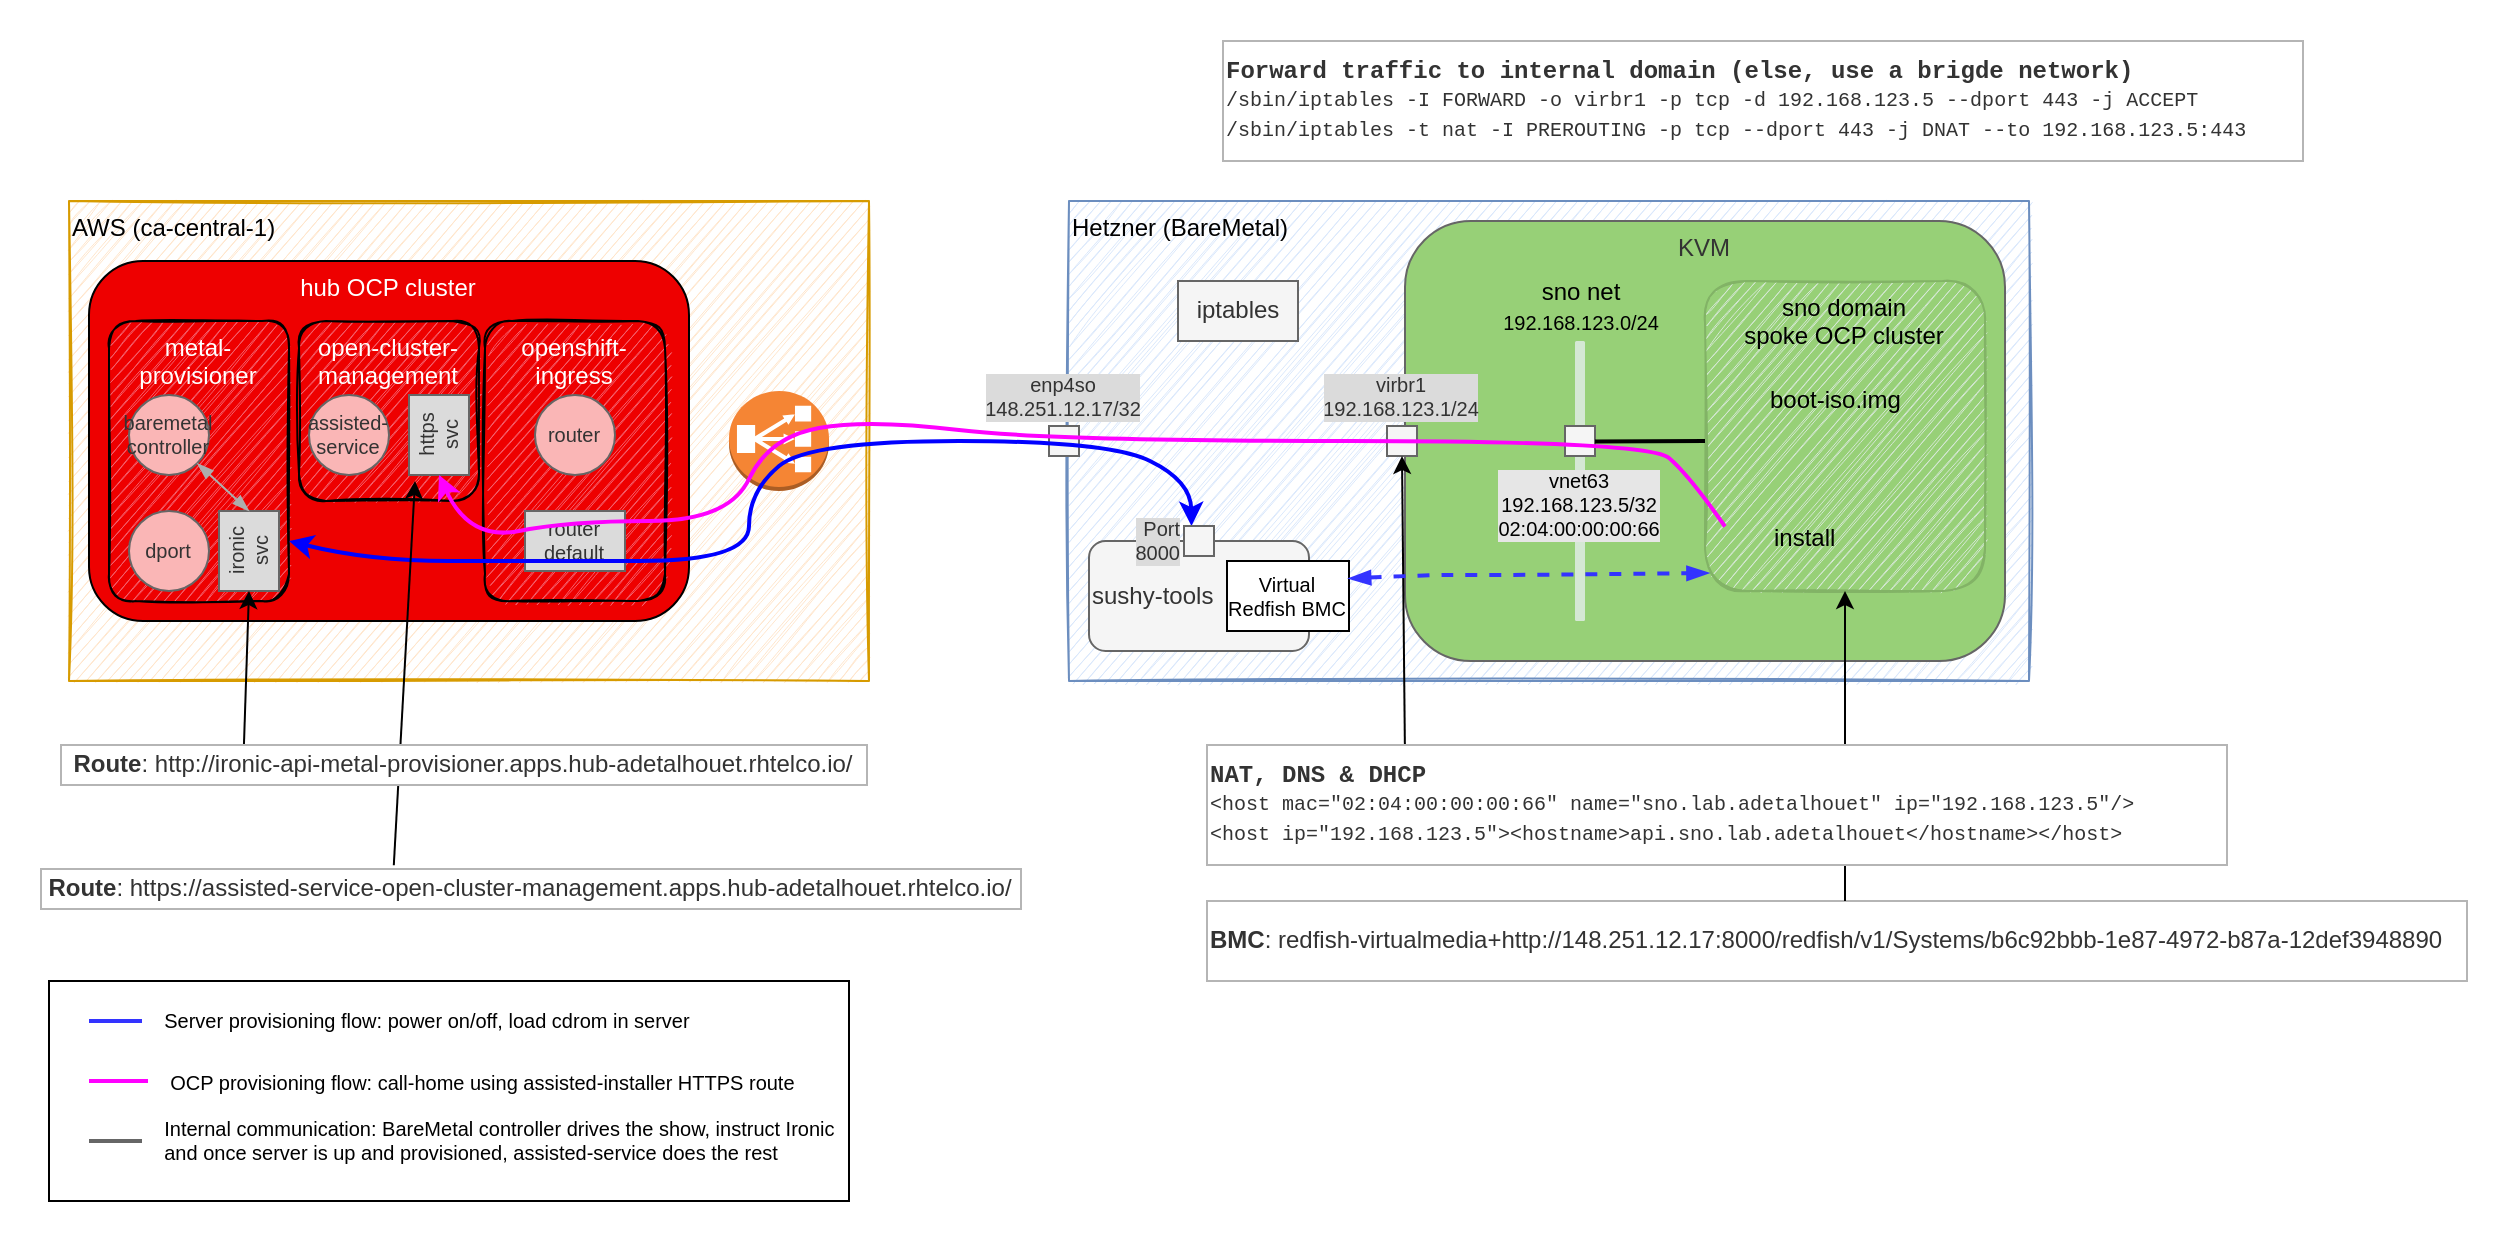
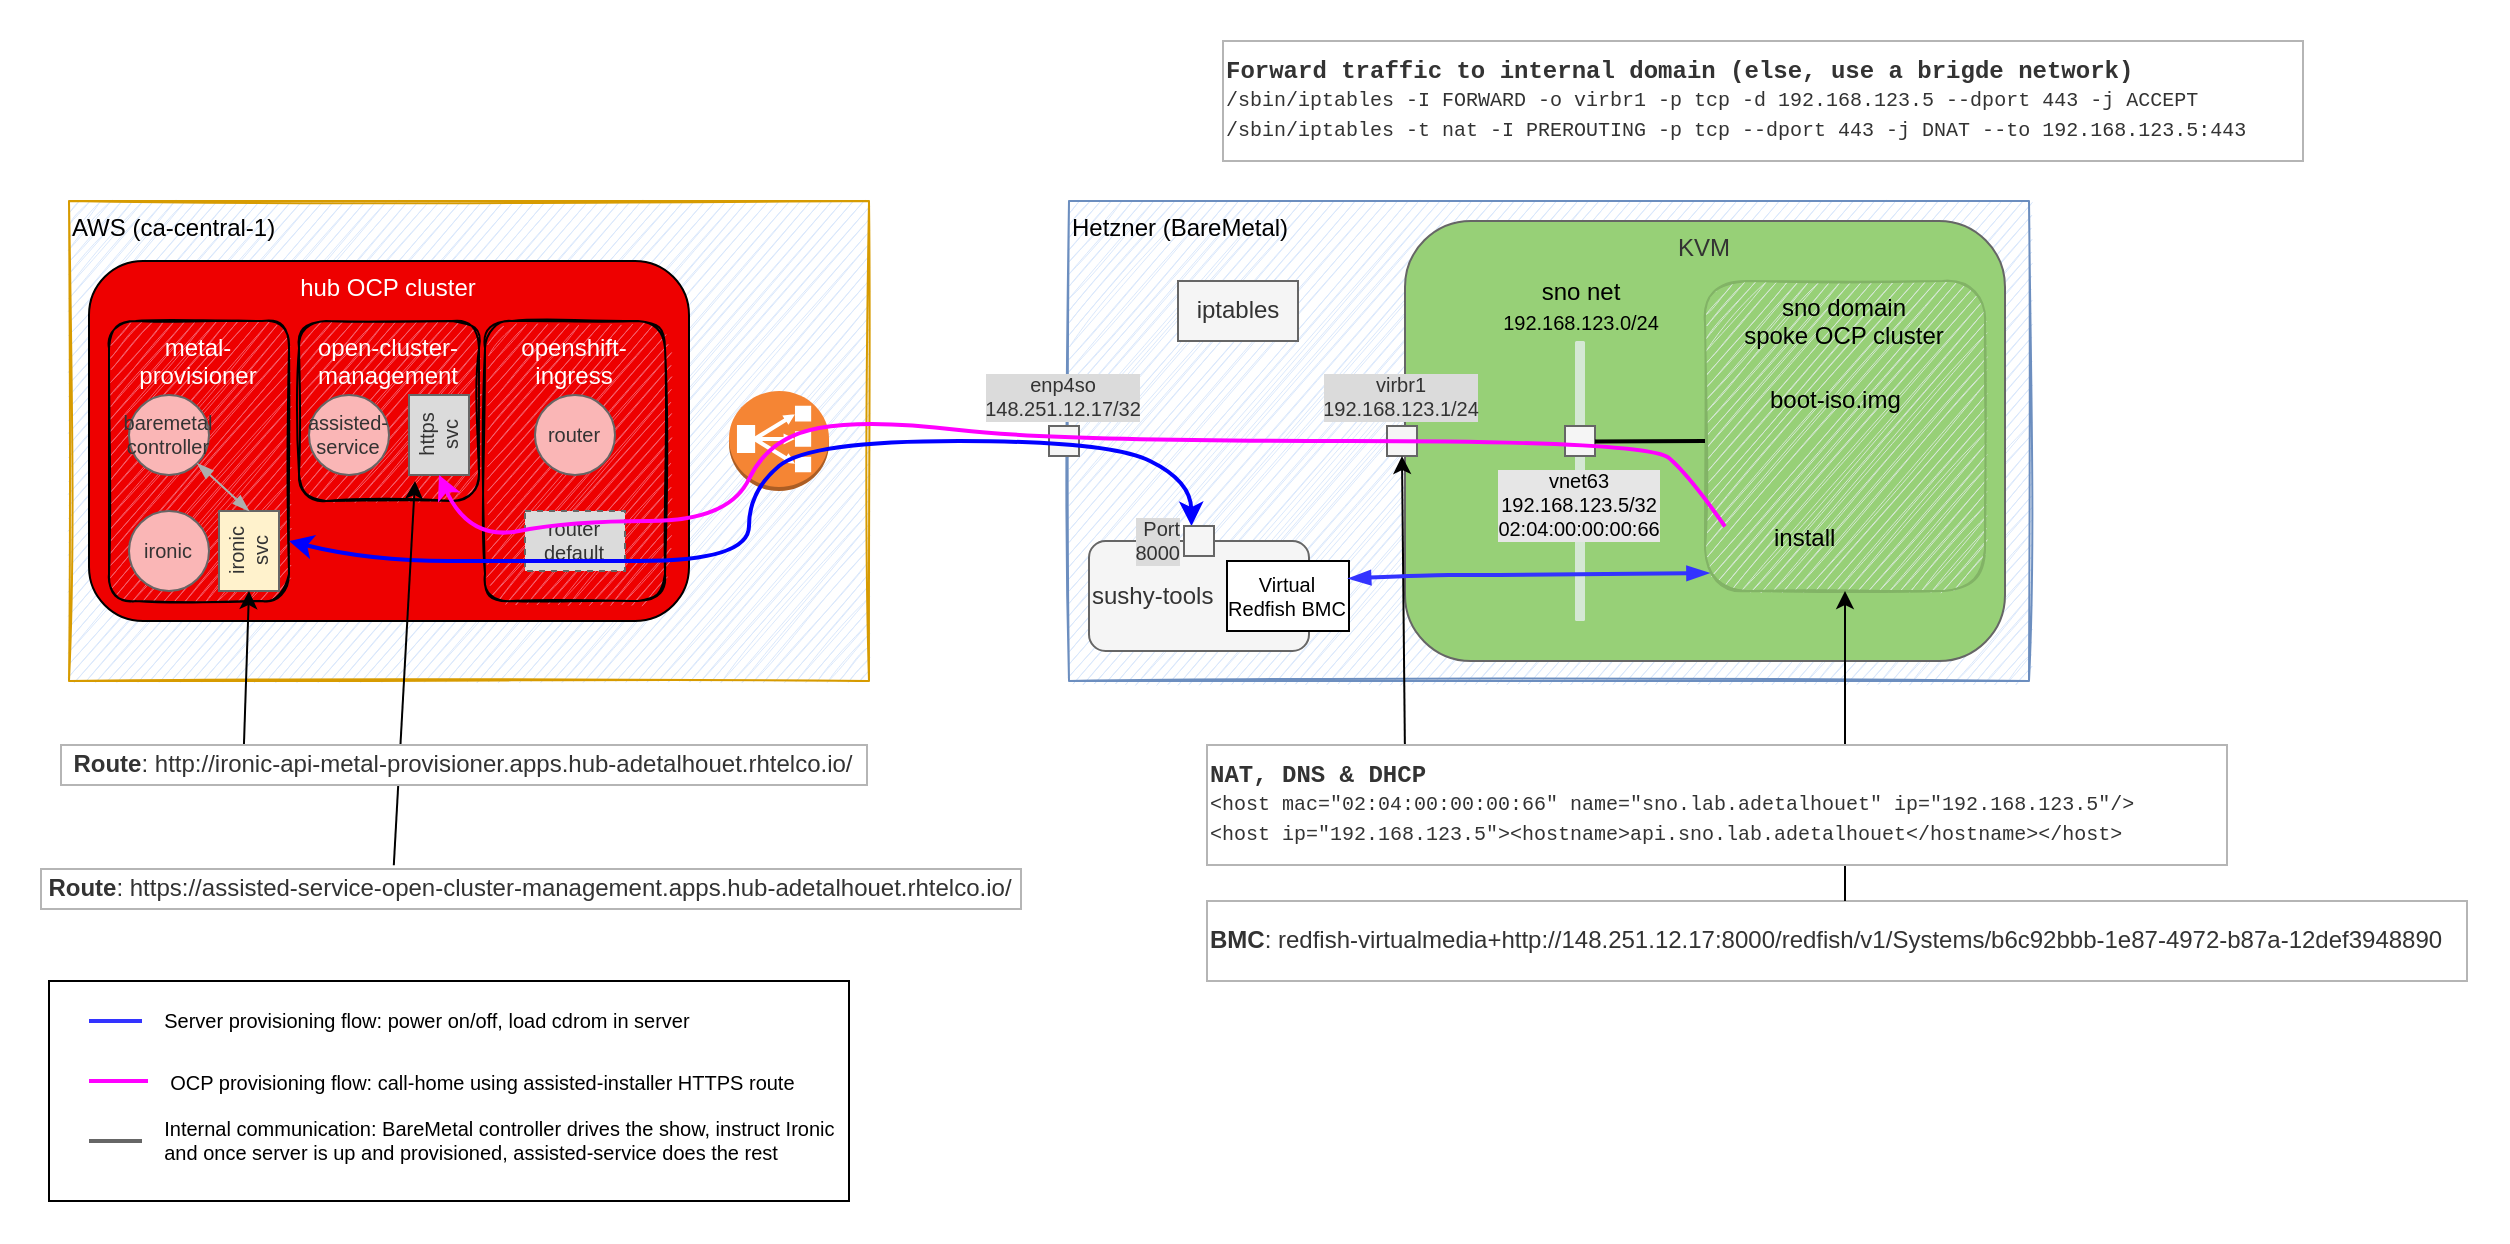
node "AWS (ca-central-1)": fillcolor #ffe6cc -> #dae8fc
node "router default": style solid -> dashed
node "dport": label "dport" -> "ironic"
node "ironic svc": fillcolor #dbdbdb -> #fff2cc
edge "sno domain spoke OCP cluster" -- "Virtual Redfish BMC": style dashed -> solid
